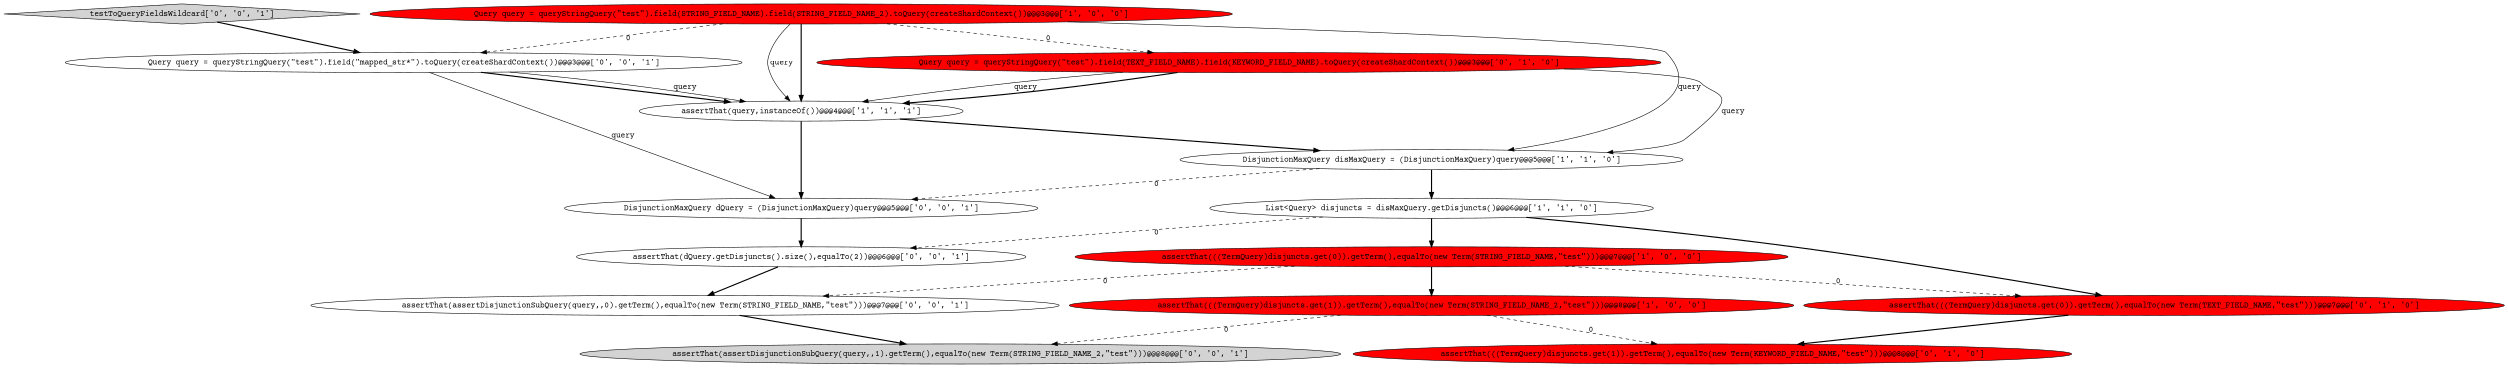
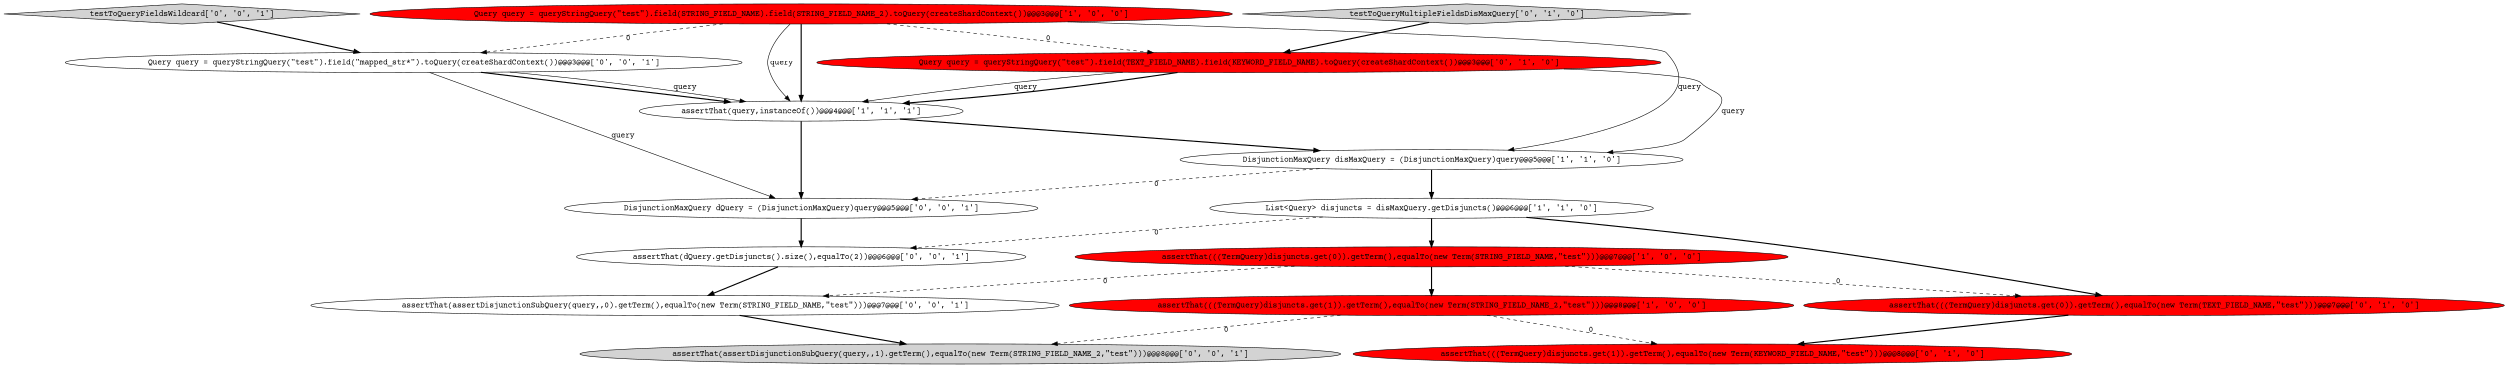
node "testToQueryMultipleFieldsDisMaxQuery['0', '1', '0']": added
